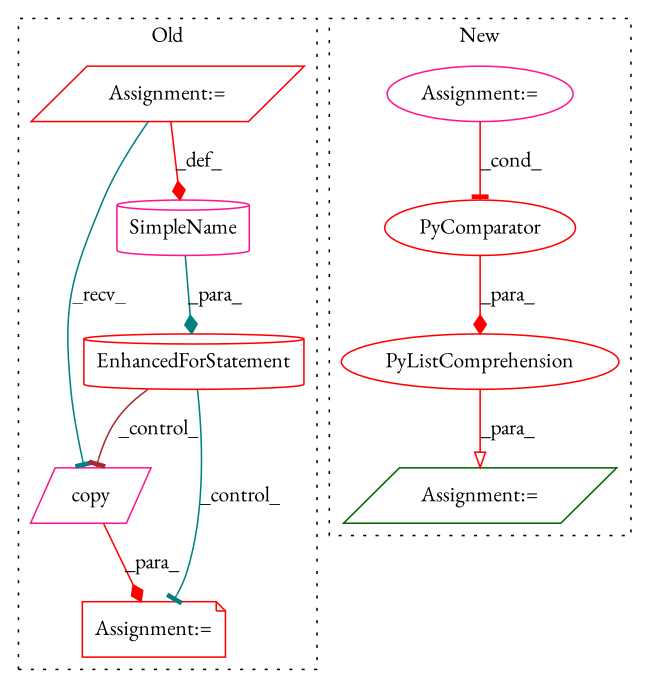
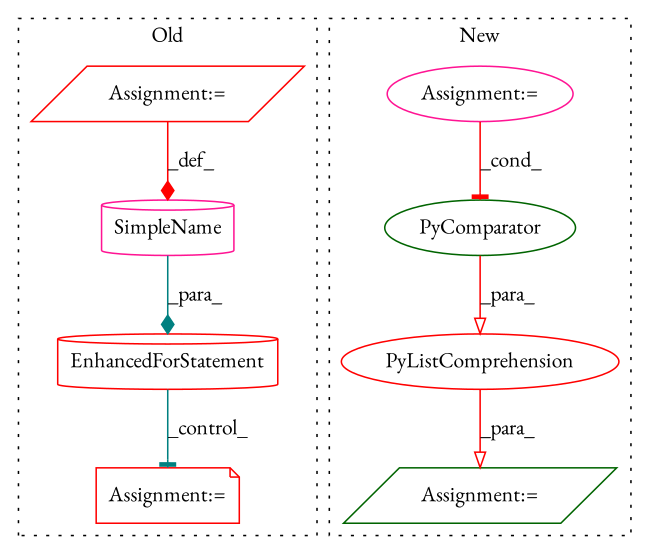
node "PyComparator": color red -> darkgreen
edge "PyComparator" -> "PyListComprehension": arrowhead diamond -> onormal
node "copy": removed
